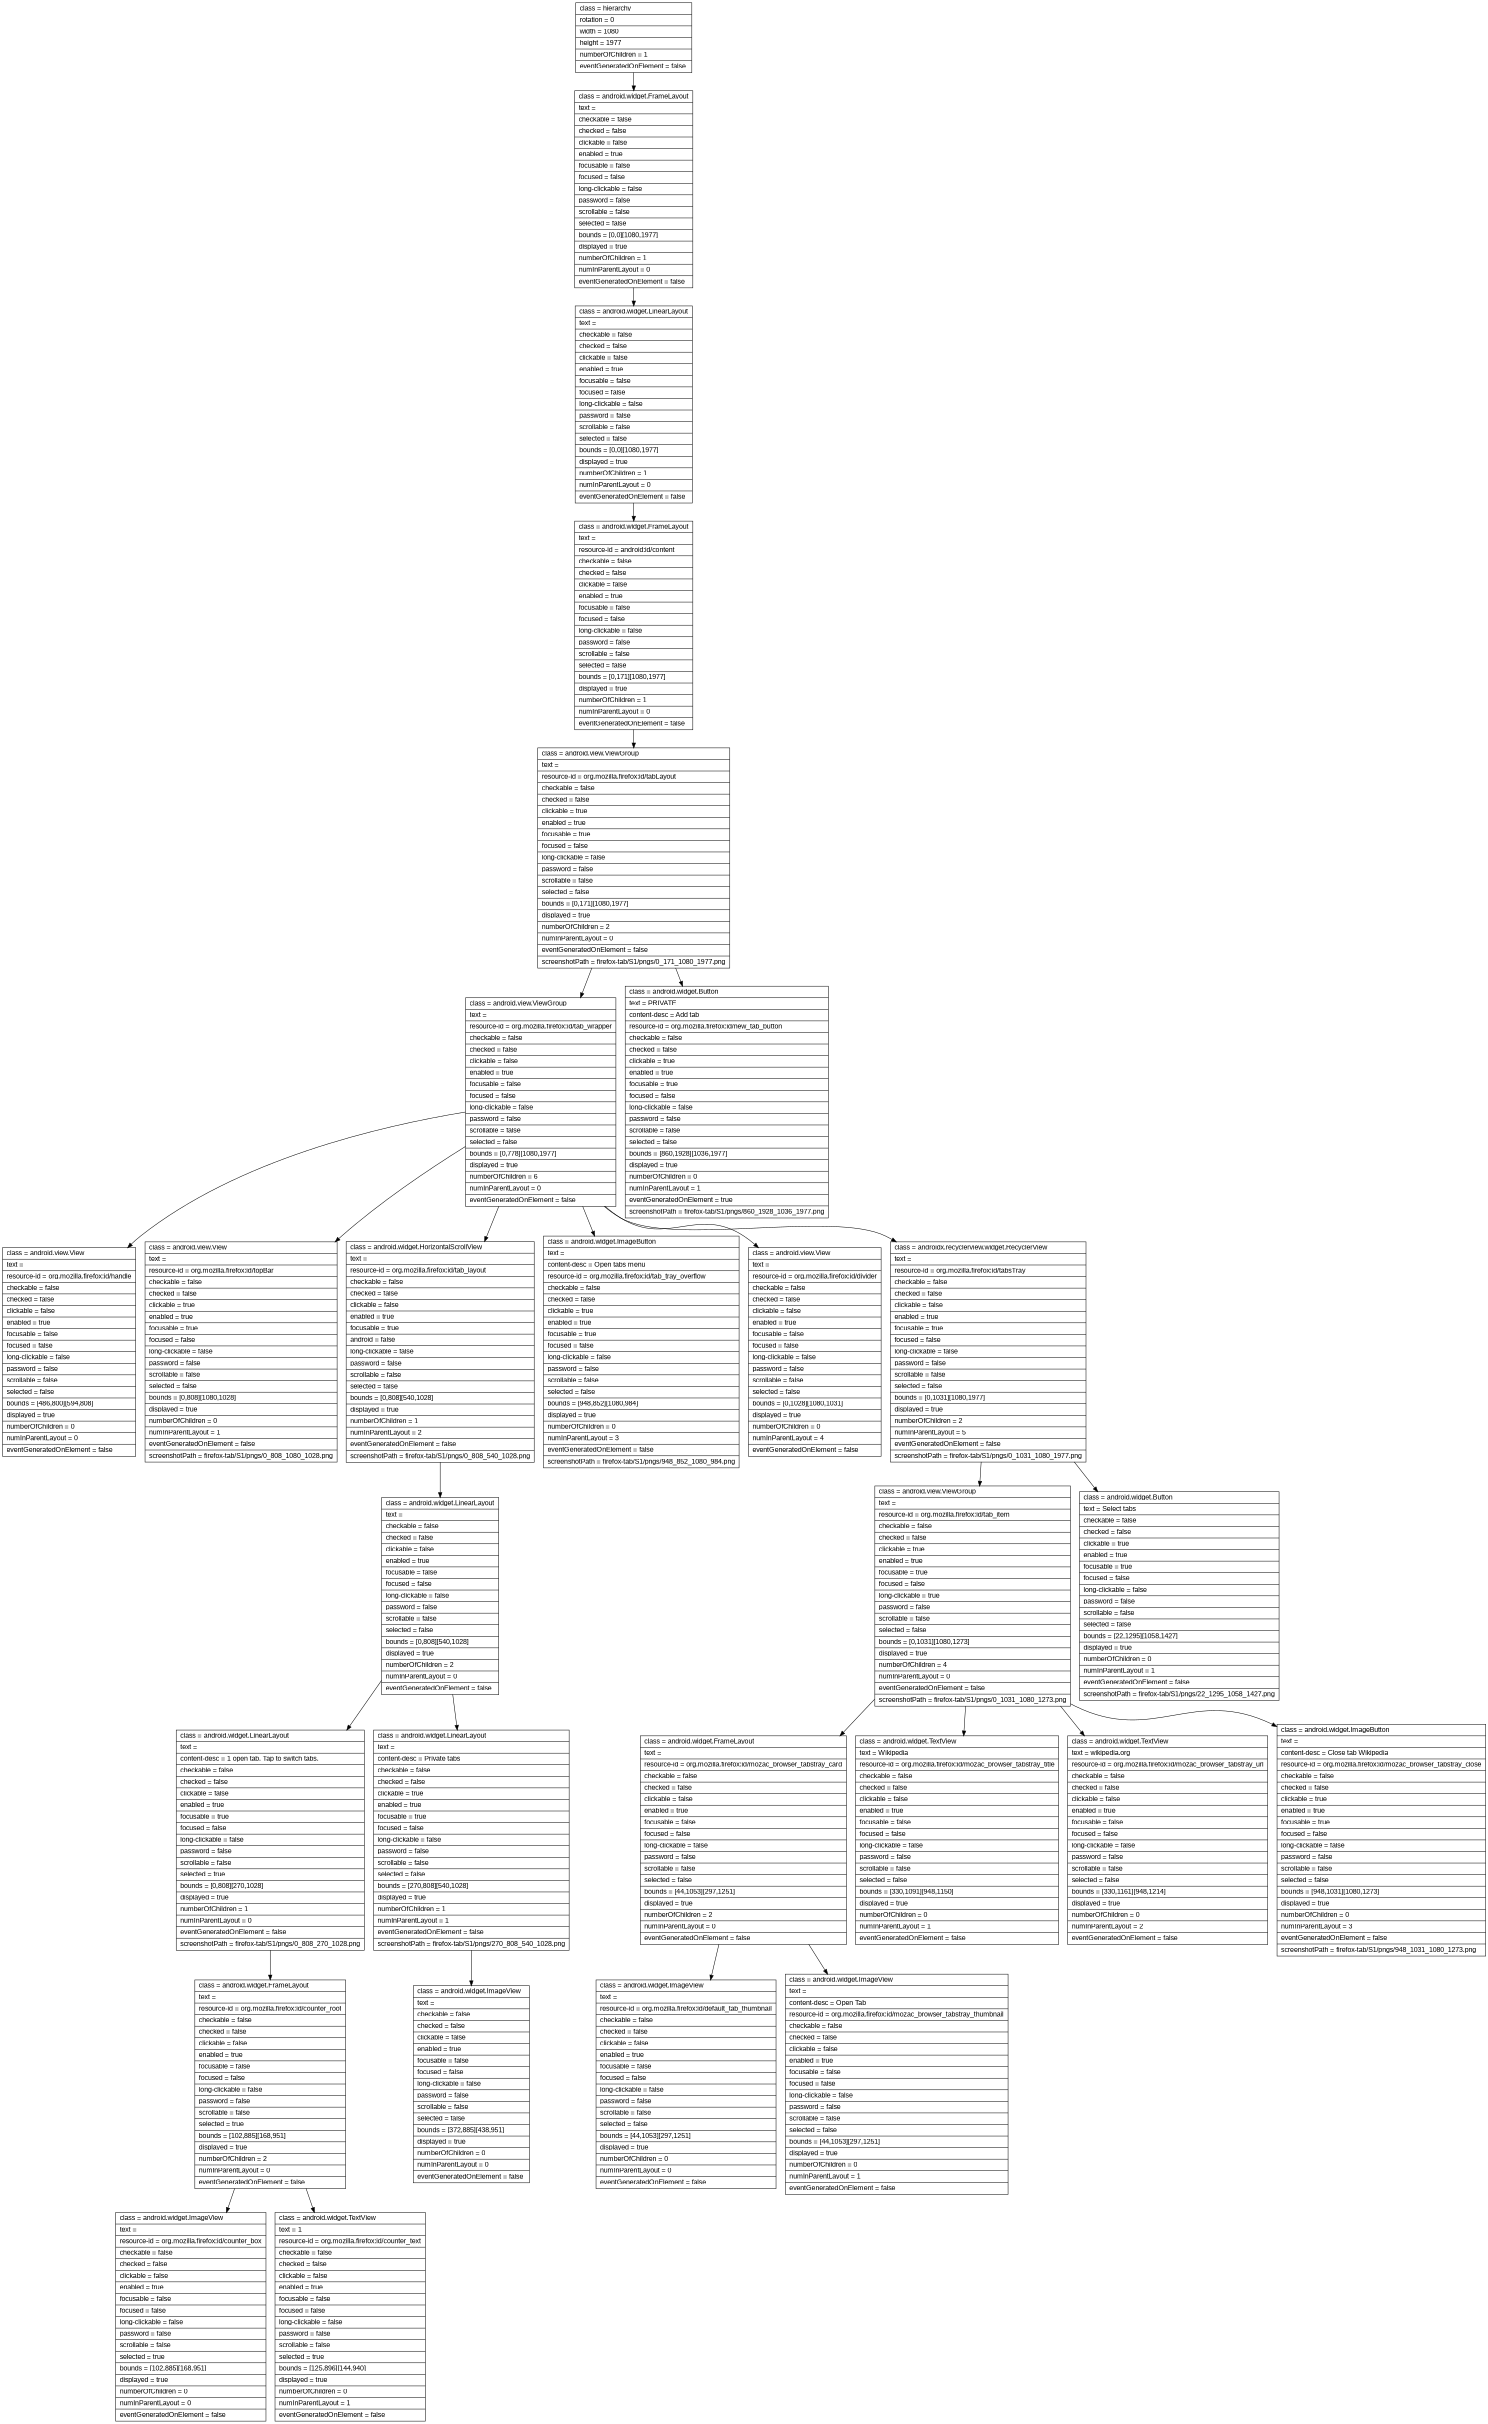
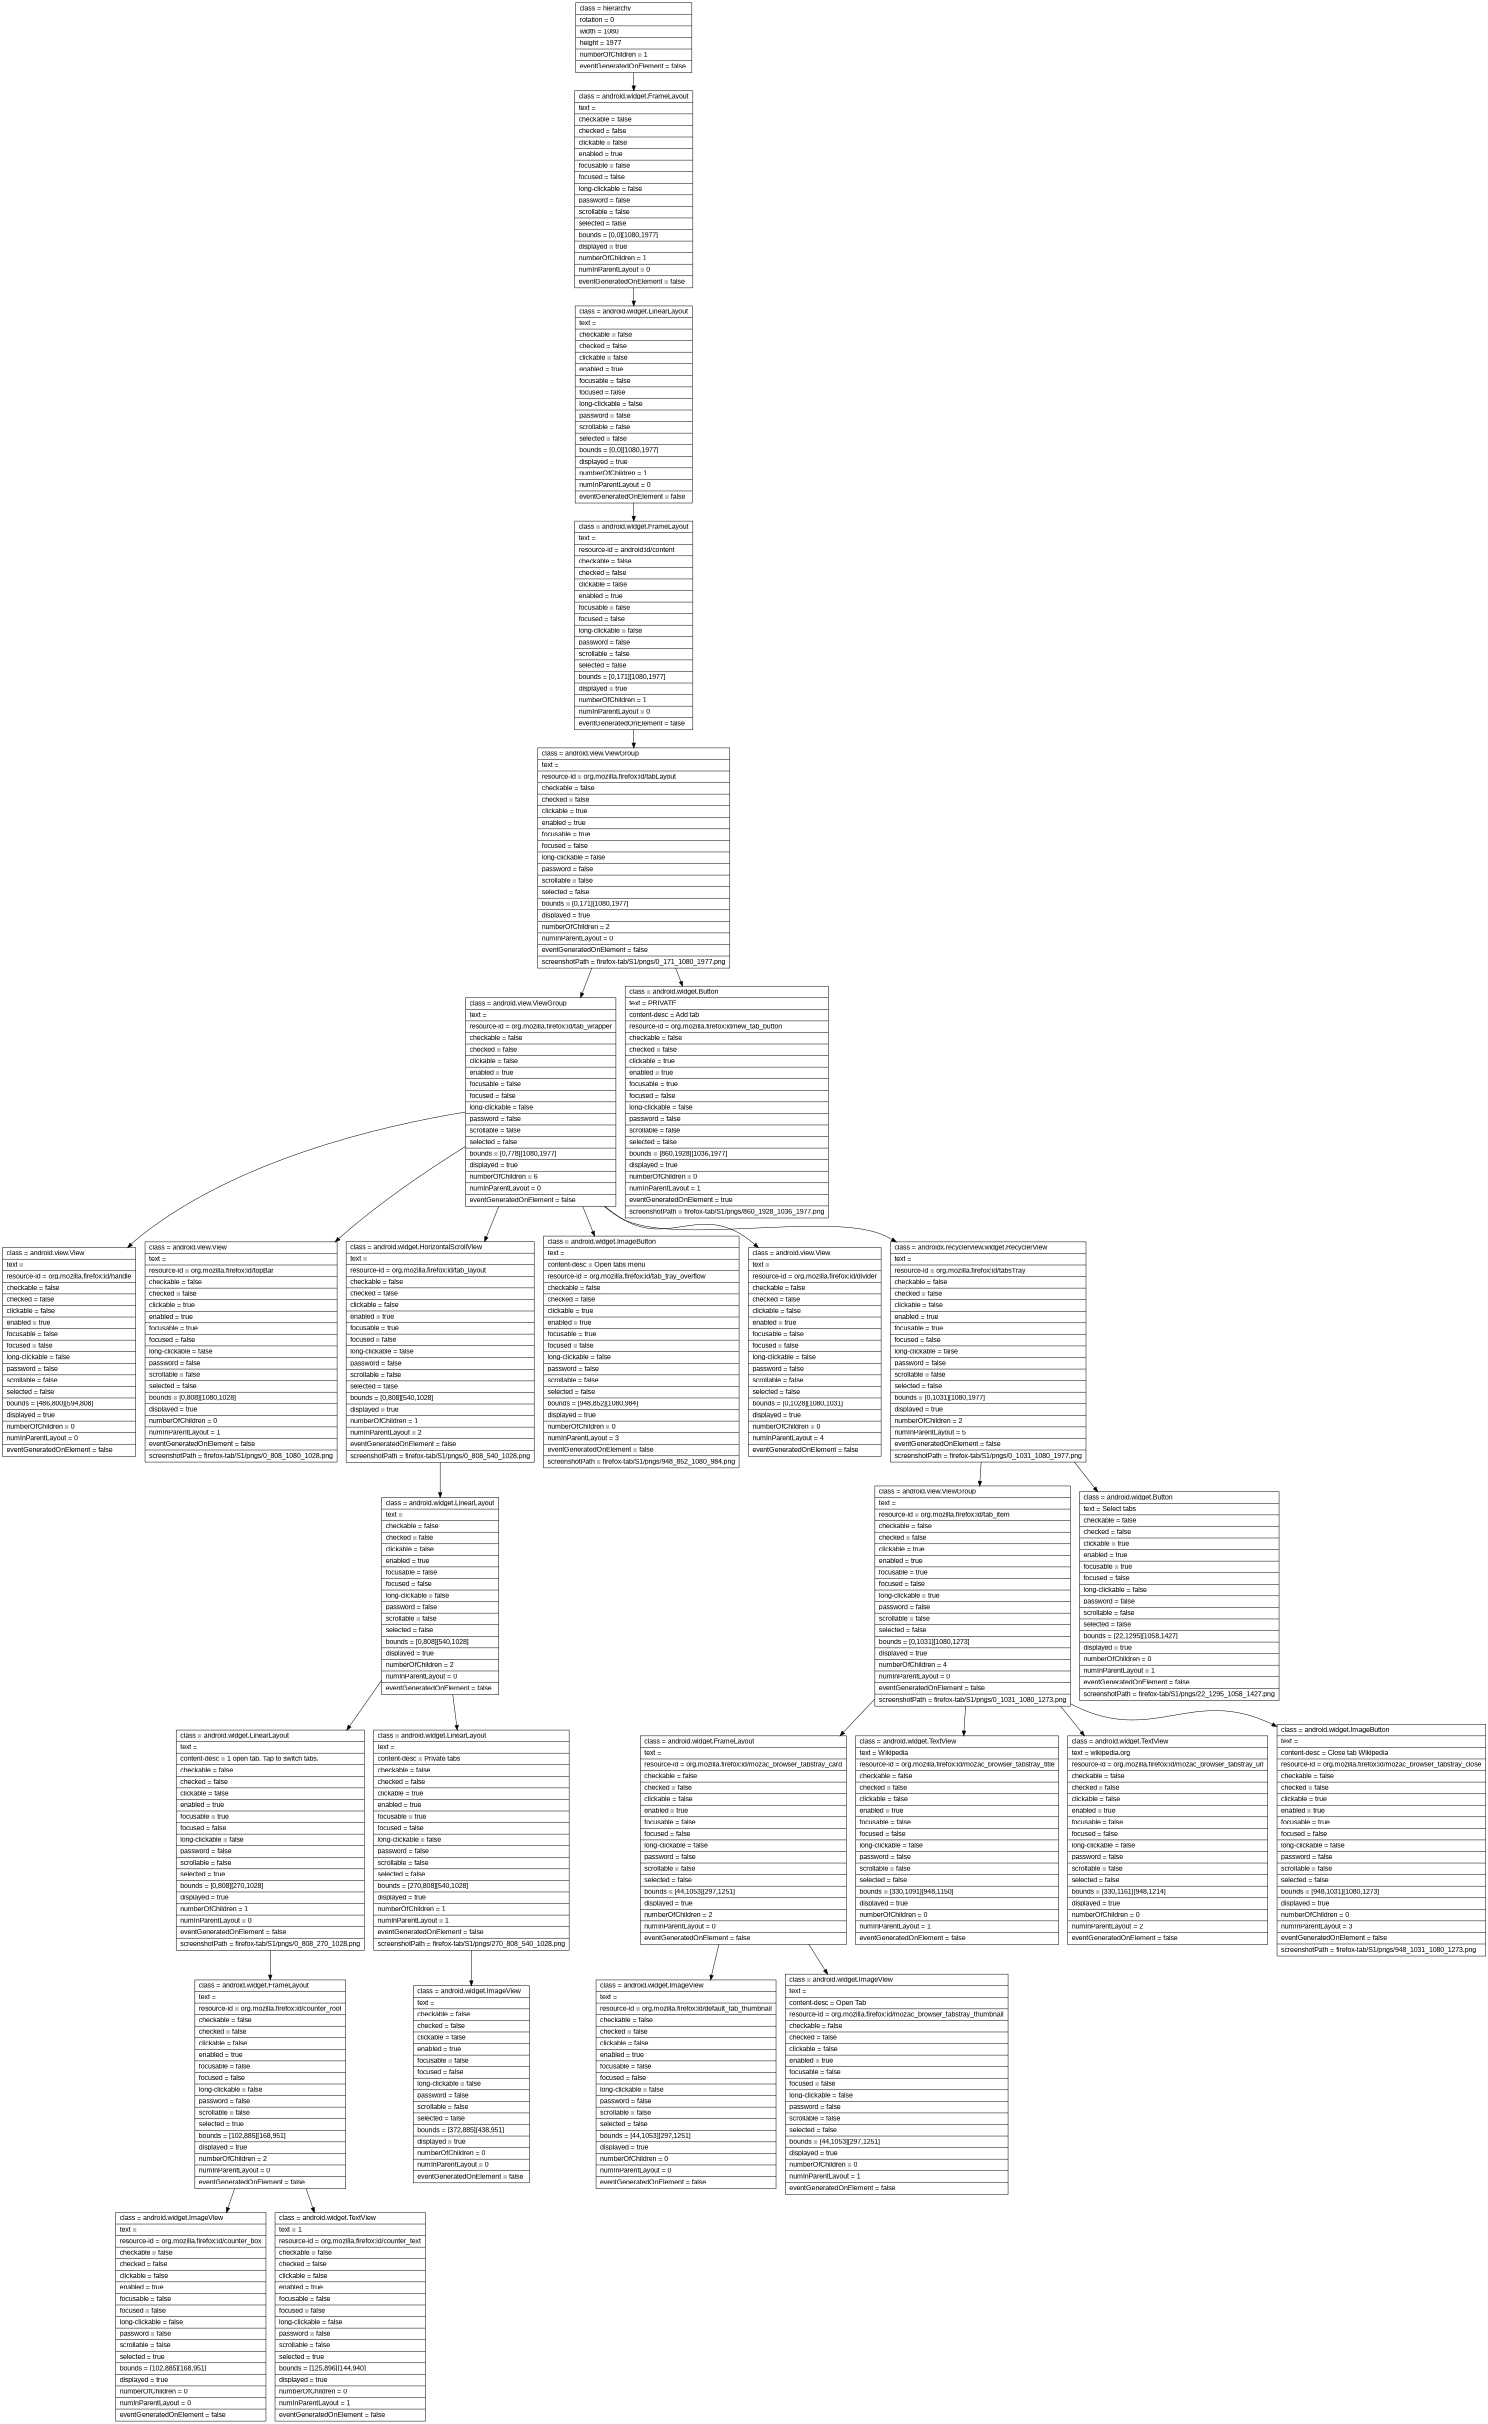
node "class = android.widget.HorizontalScrollView": text "android = false" -> "focused = false"
